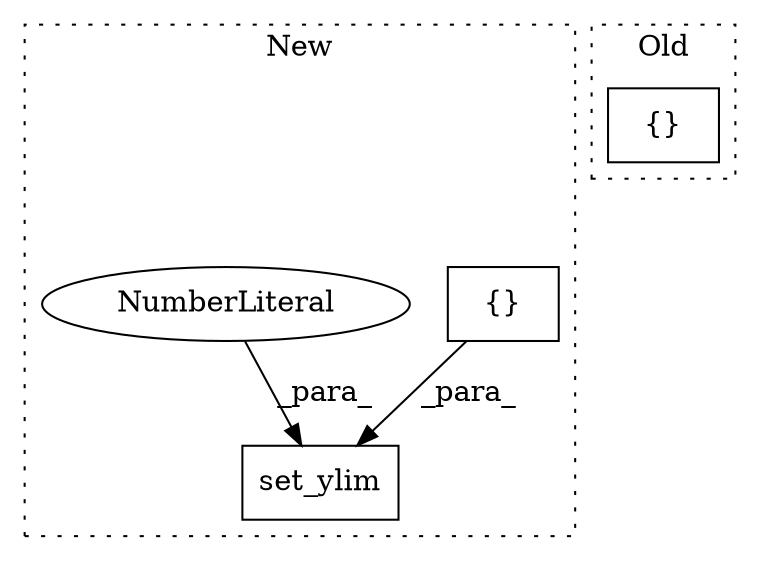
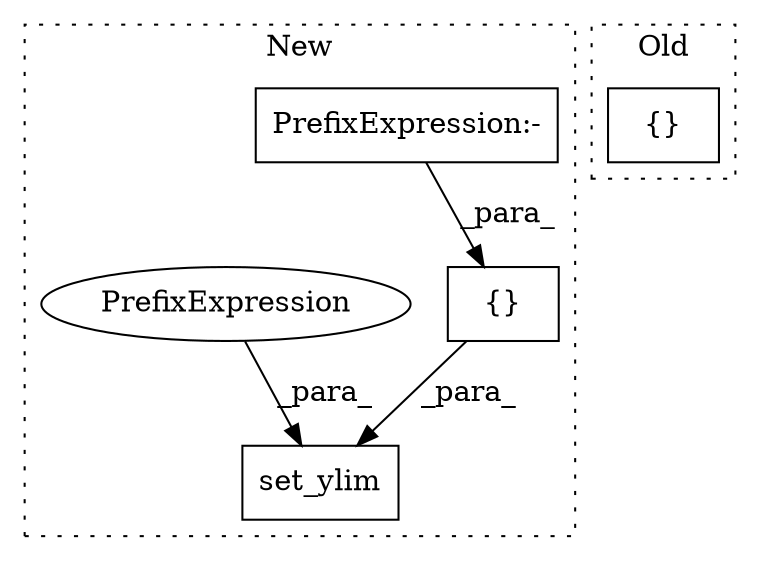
node "PrefixExpression:-": added
node "NumberLiteral": label "NumberLiteral" -> "PrefixExpression"
